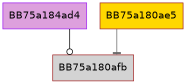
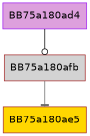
node "BB75a184ad4": label "BB75a184ad4" -> "BB75a180ad4"
edge "BB75a180ae5" -> "BB75a180afb": reversed
